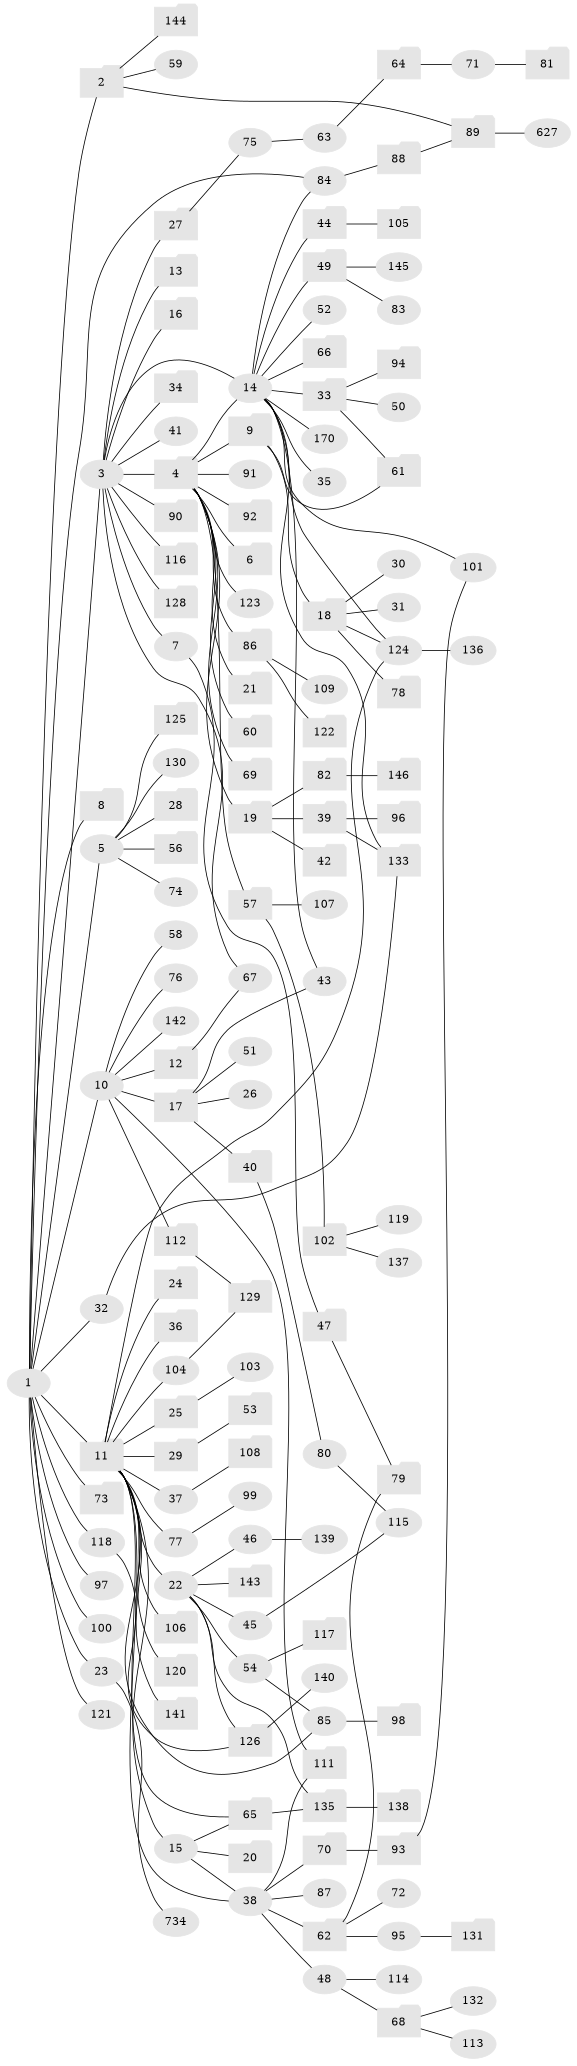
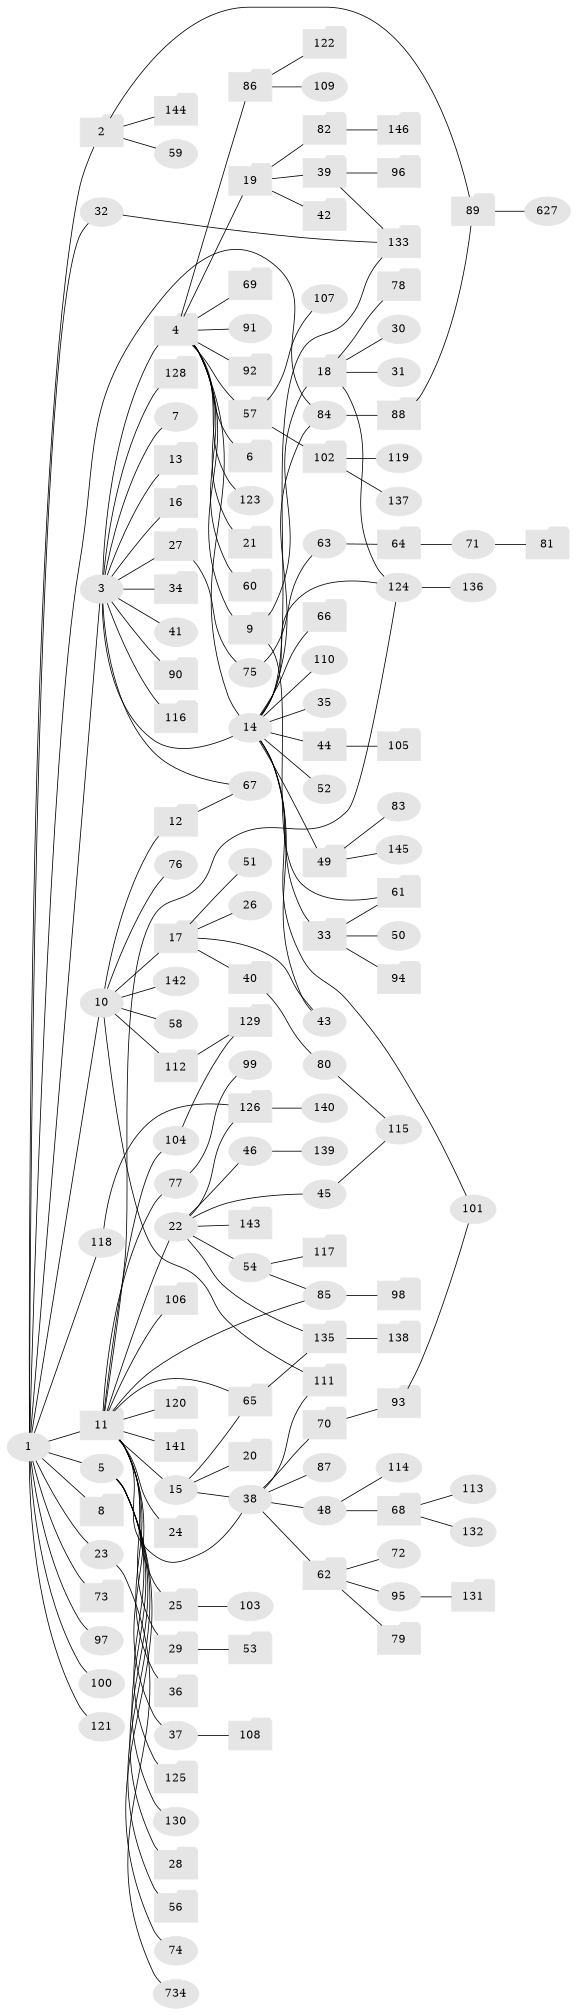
node "170": label "170" -> "110"
node "47": removed
